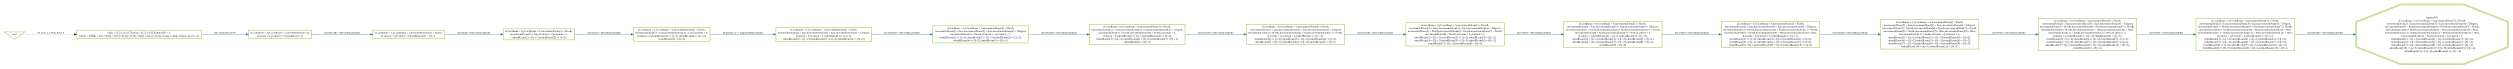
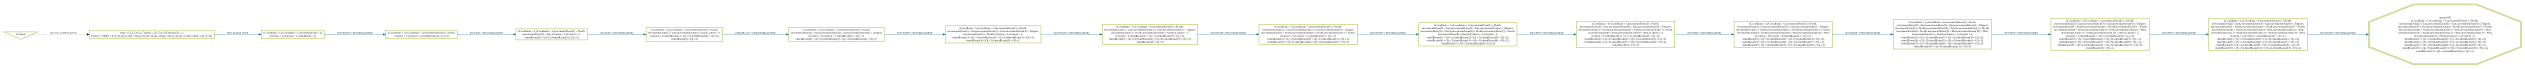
node "root": label "root" -> "yCurrent"
